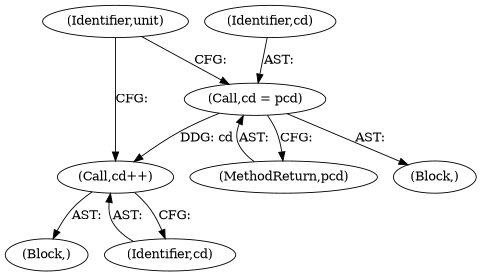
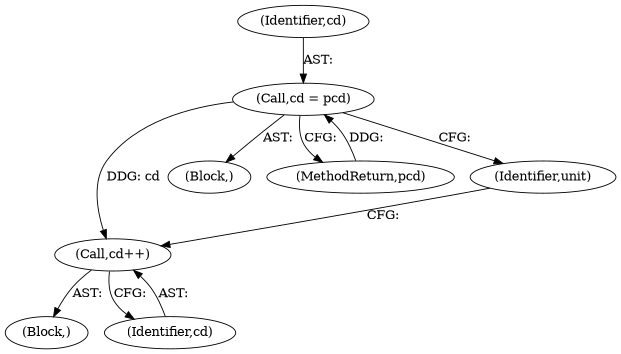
edge "(Identifier,unit)" -> "(Call,cd = pcd)": reversed
edge "(MethodReturn,pcd)" -> "(Call,cd = pcd)": label "AST: " -> "DDG: "
